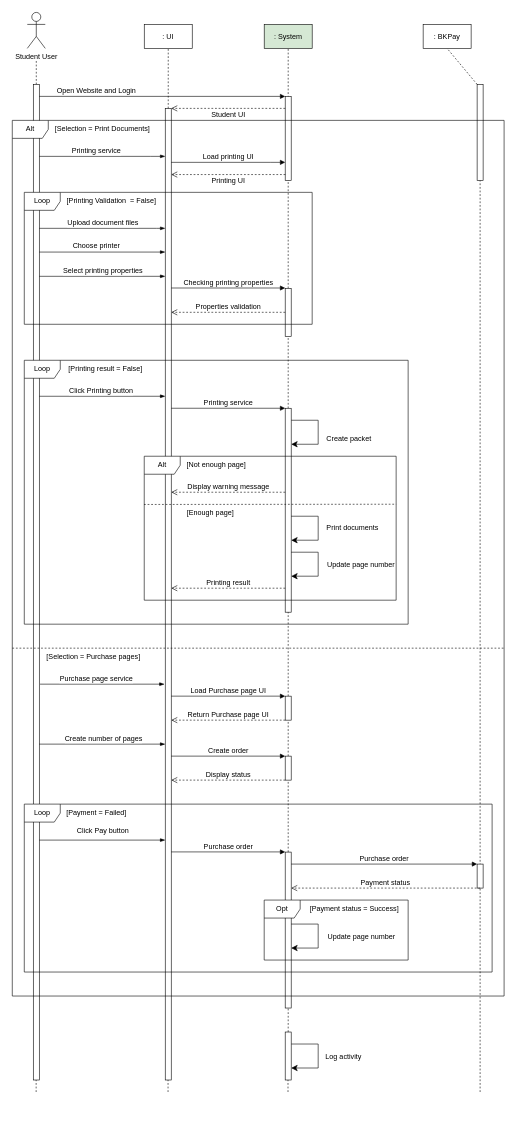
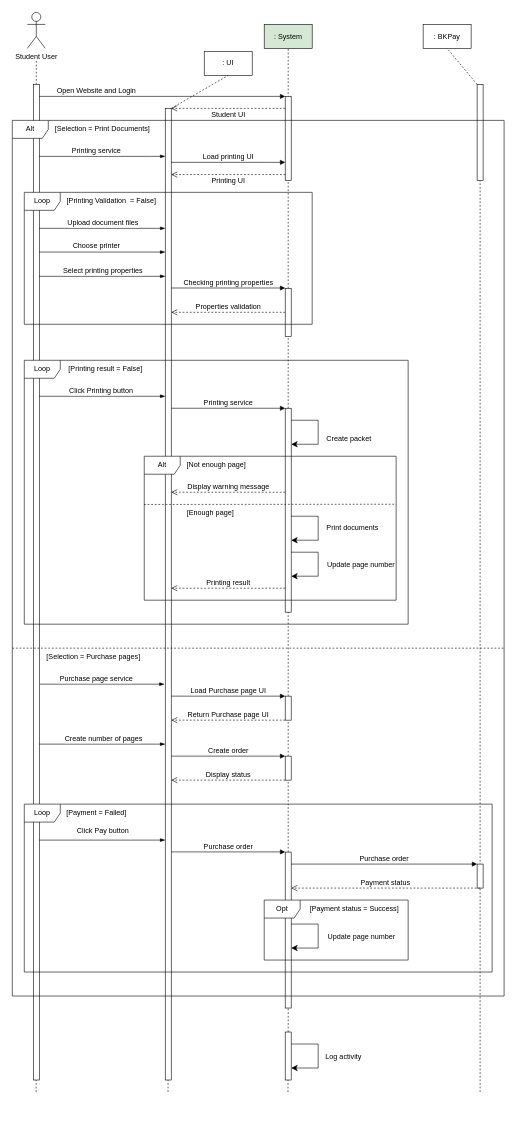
node ": UI": moved (168, 36) -> (228, 63)
